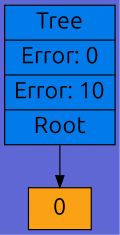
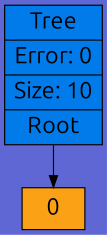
node "Tree": text "Error: 10" -> "Size: 10"
